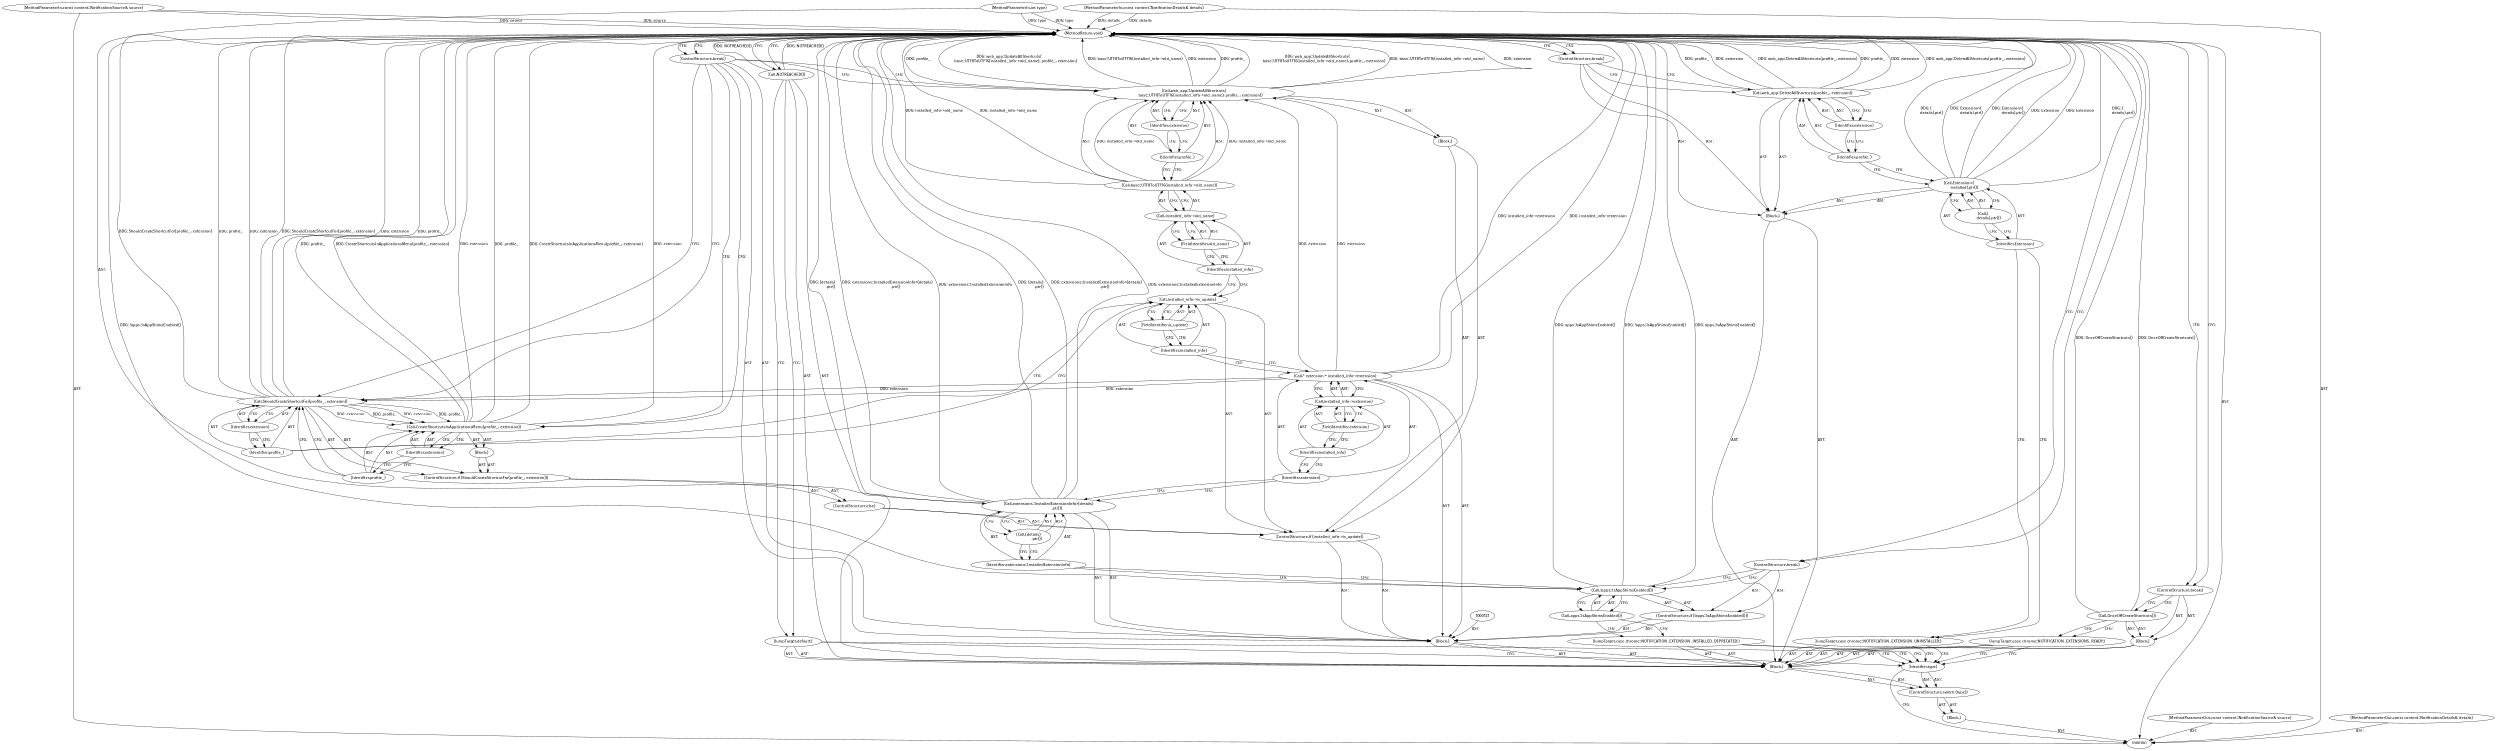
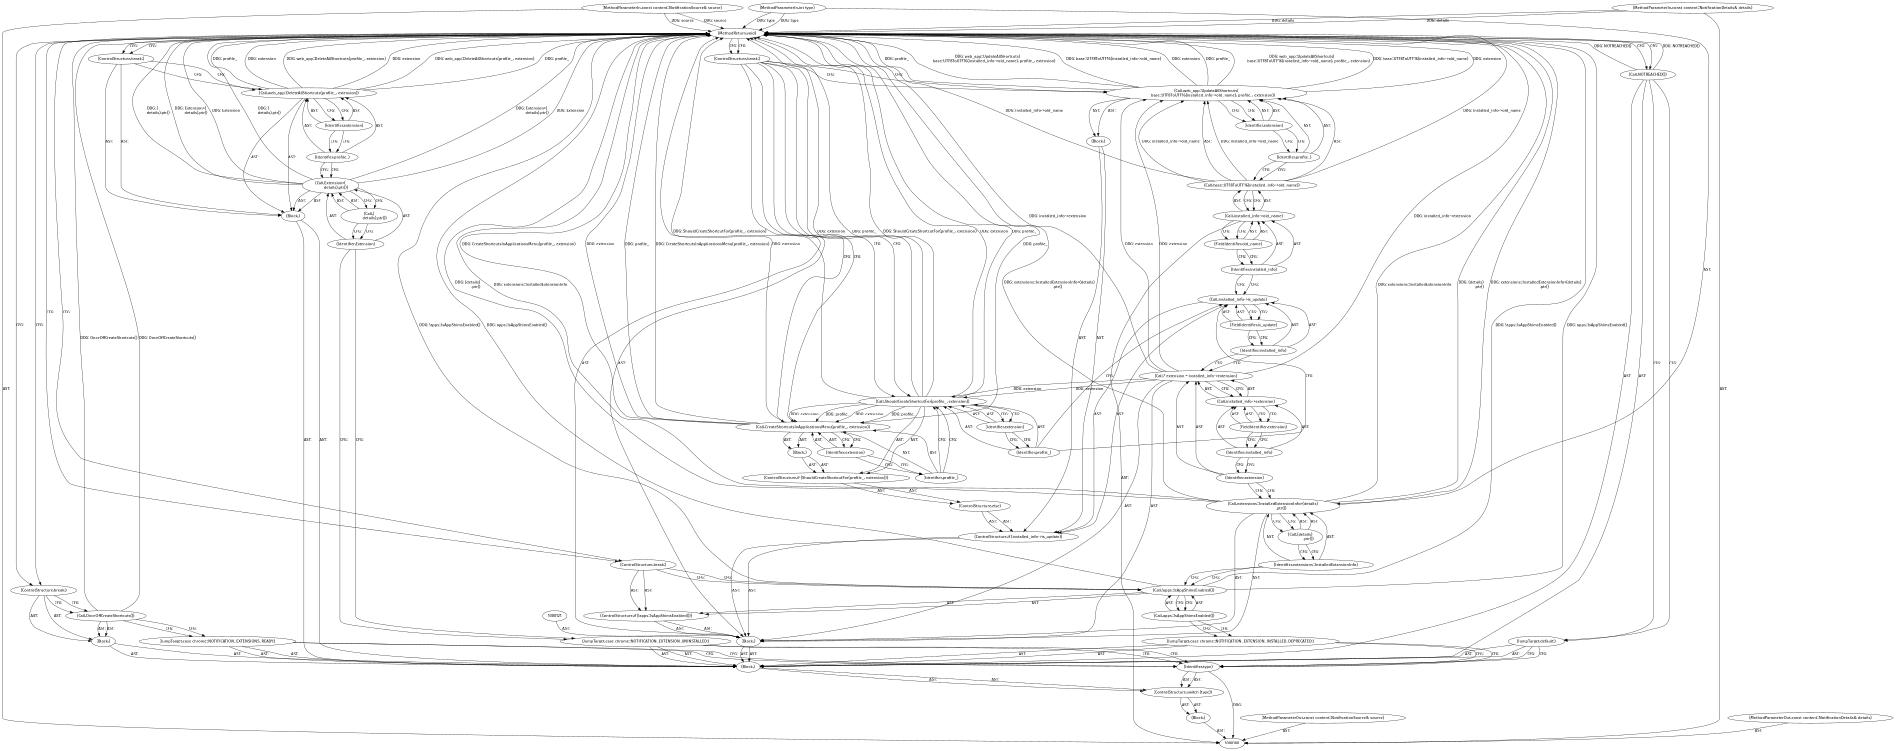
edge "(MethodReturn,void)" -> "1000100": now "(Call,installed_info->old_name)" -> "1000100"
node "(Call,Extension>( installed).ptr())": label "(Call,Extension>( installed).ptr())" -> "(Call,Extension>( details).ptr())"
edge "(Identifier,type)" -> "1000100": label "CFG: " -> "DDG: "
